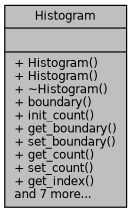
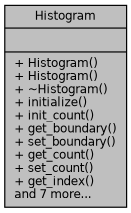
node "Histogram": text "+ boundary()" -> "+ initialize()"
